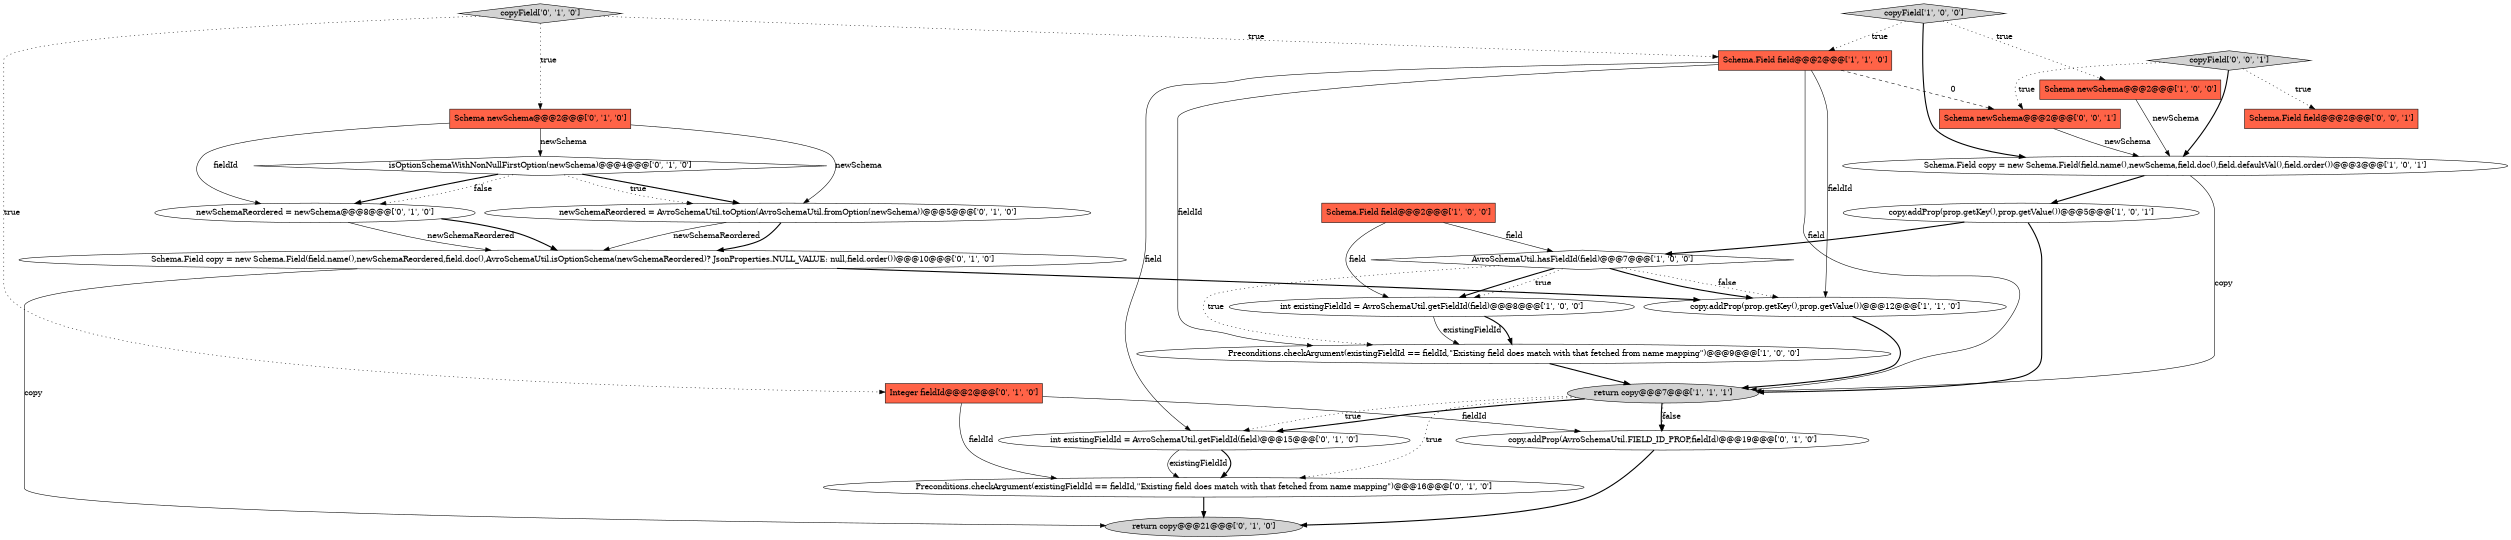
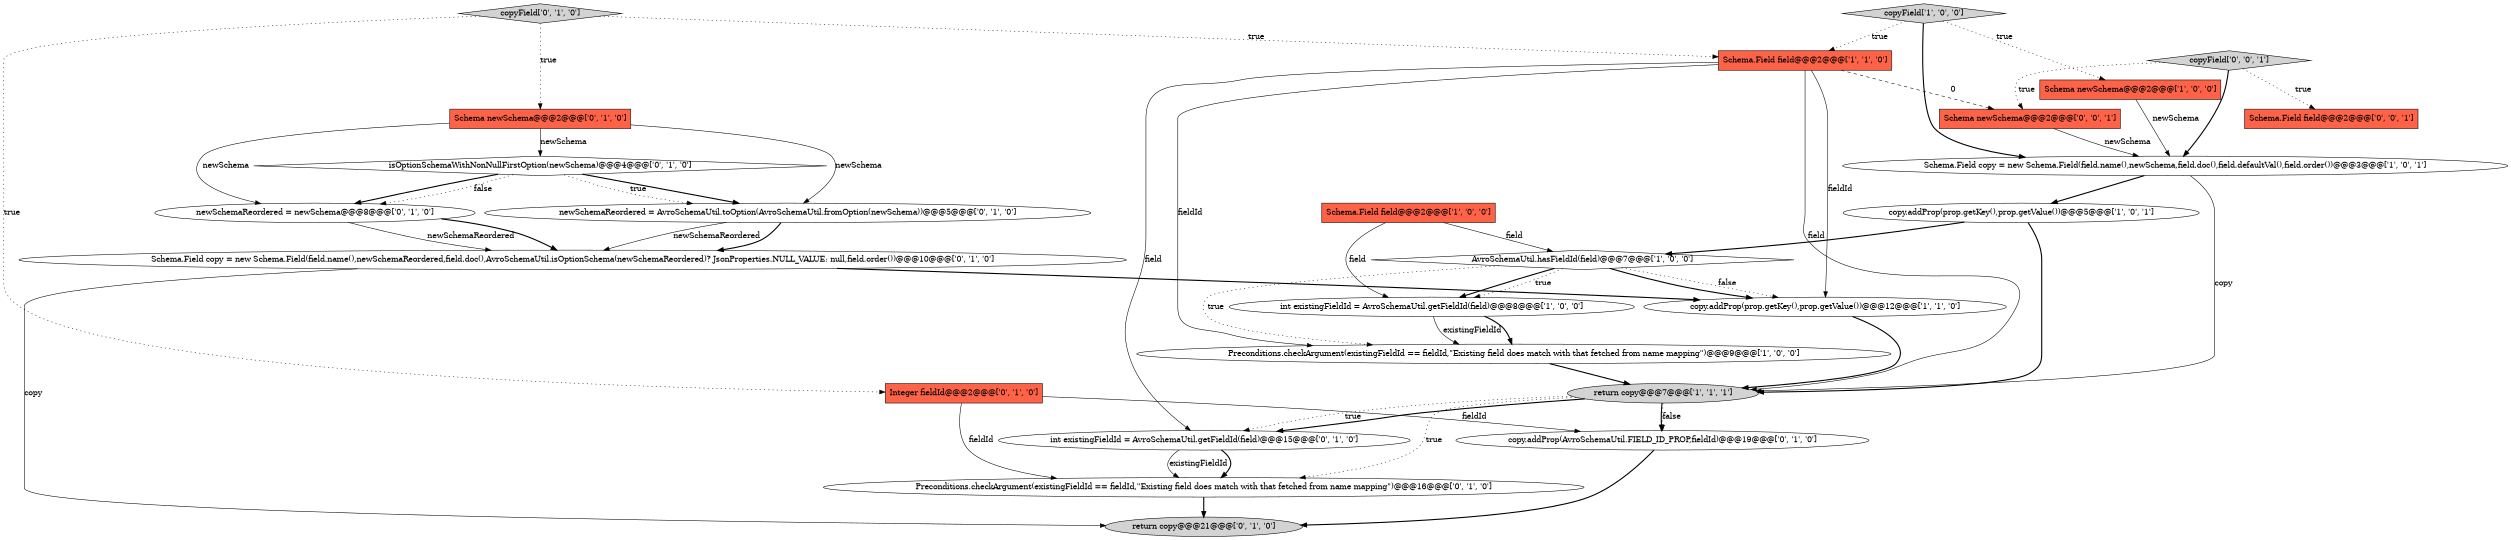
edge "Schema newSchema@@@2@@@['0', '1', '0']" -> "newSchemaReordered = newSchema@@@8@@@['0', '1', '0']": label "fieldId" -> "newSchema"
